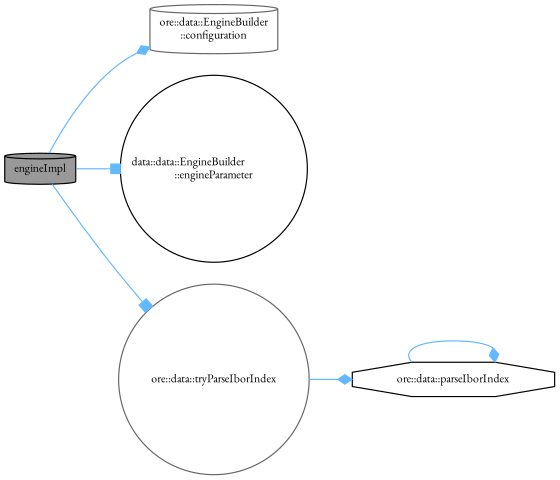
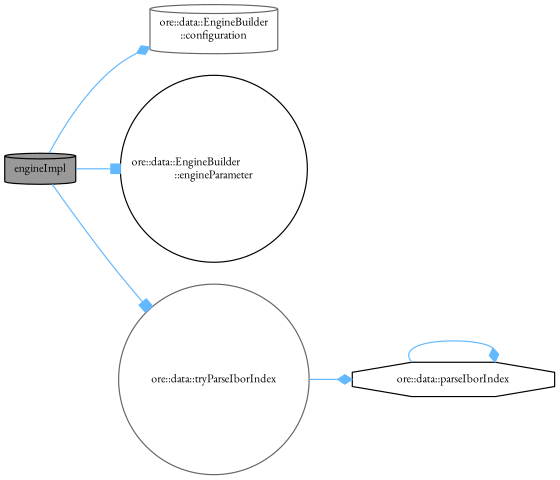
node "data::data::EngineBuilder ::engineParameter": label "data::data::EngineBuilder ::engineParameter" -> "ore::data::EngineBuilder ::engineParameter"
